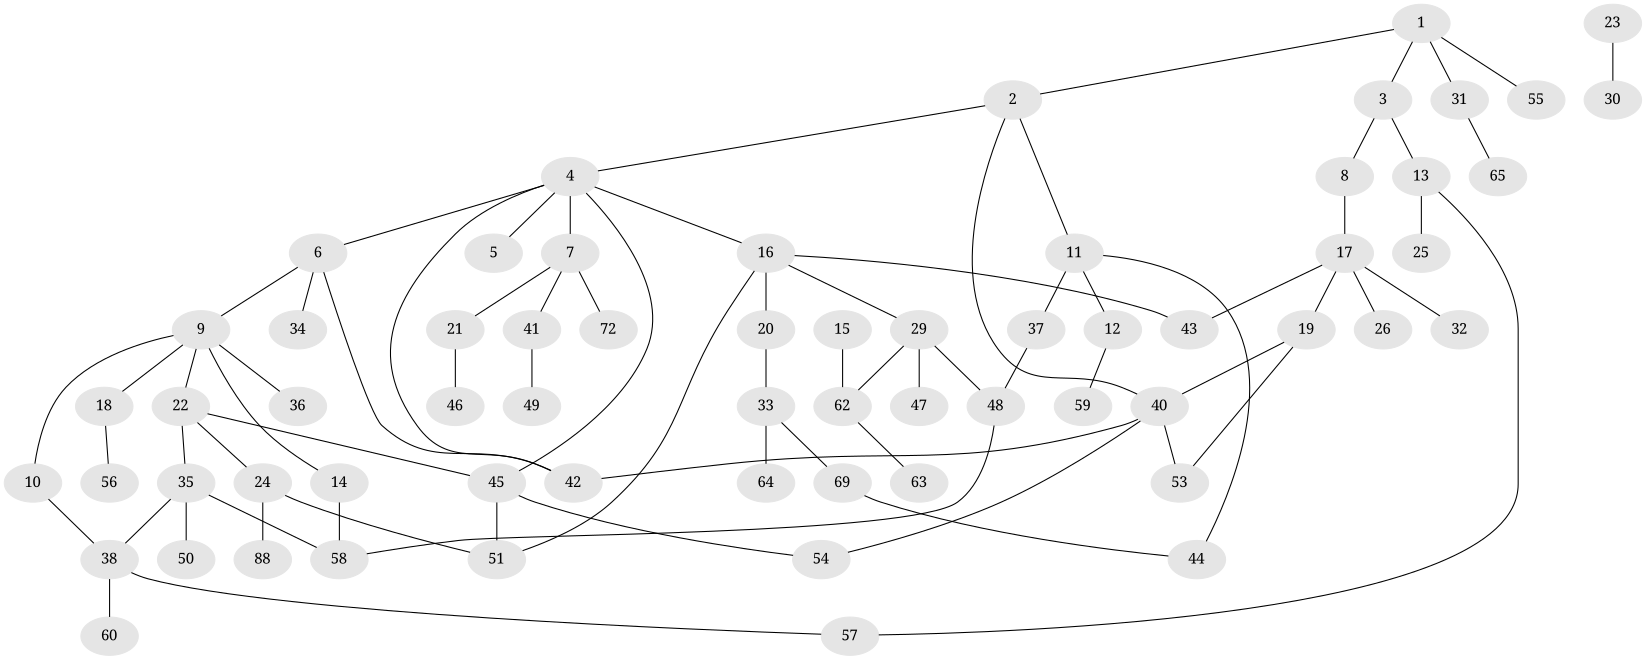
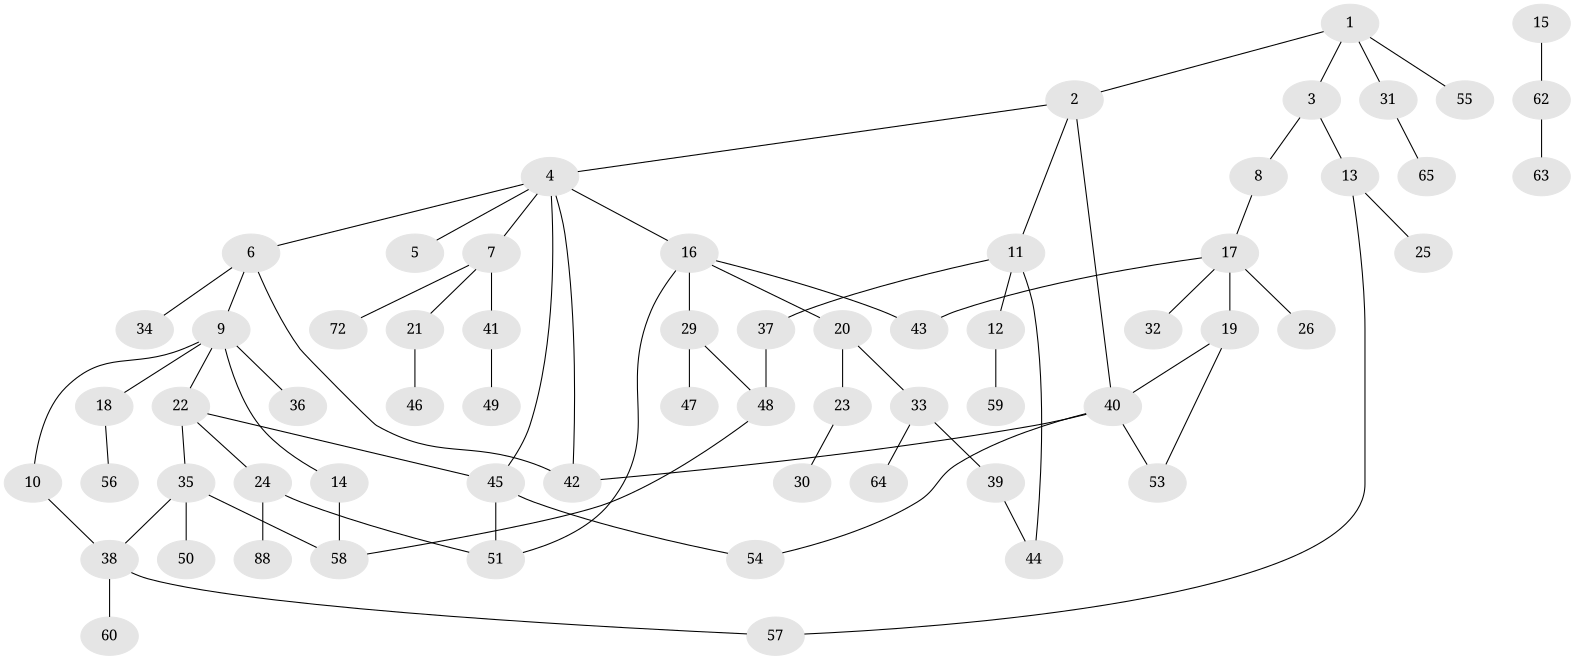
edge "20" -- "23": added
edge "29" -- "62": removed
node "69": label "69" -> "39"
